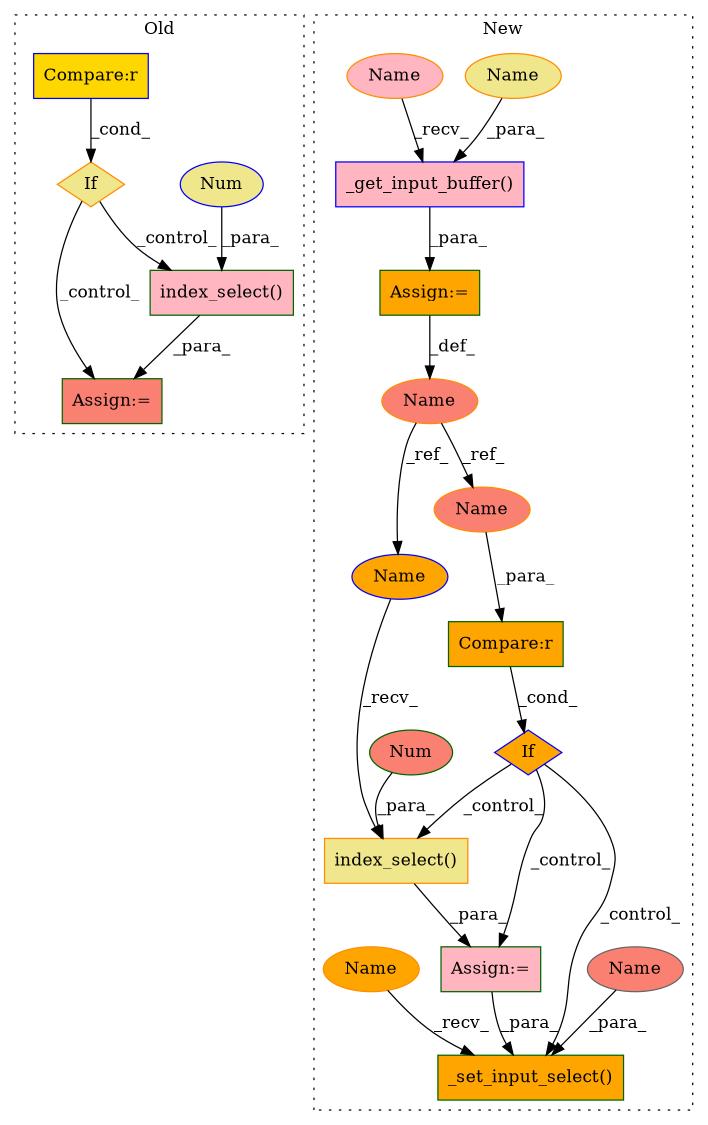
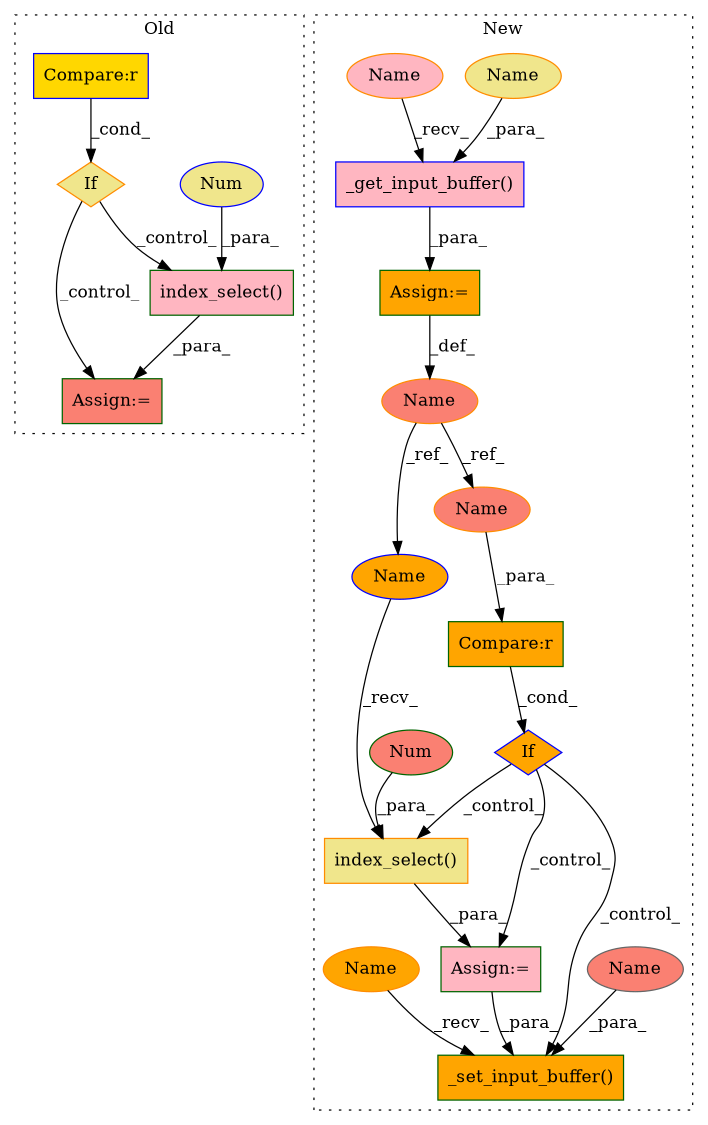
node "_set_input_select()": label "_set_input_select()" -> "_set_input_buffer()"
